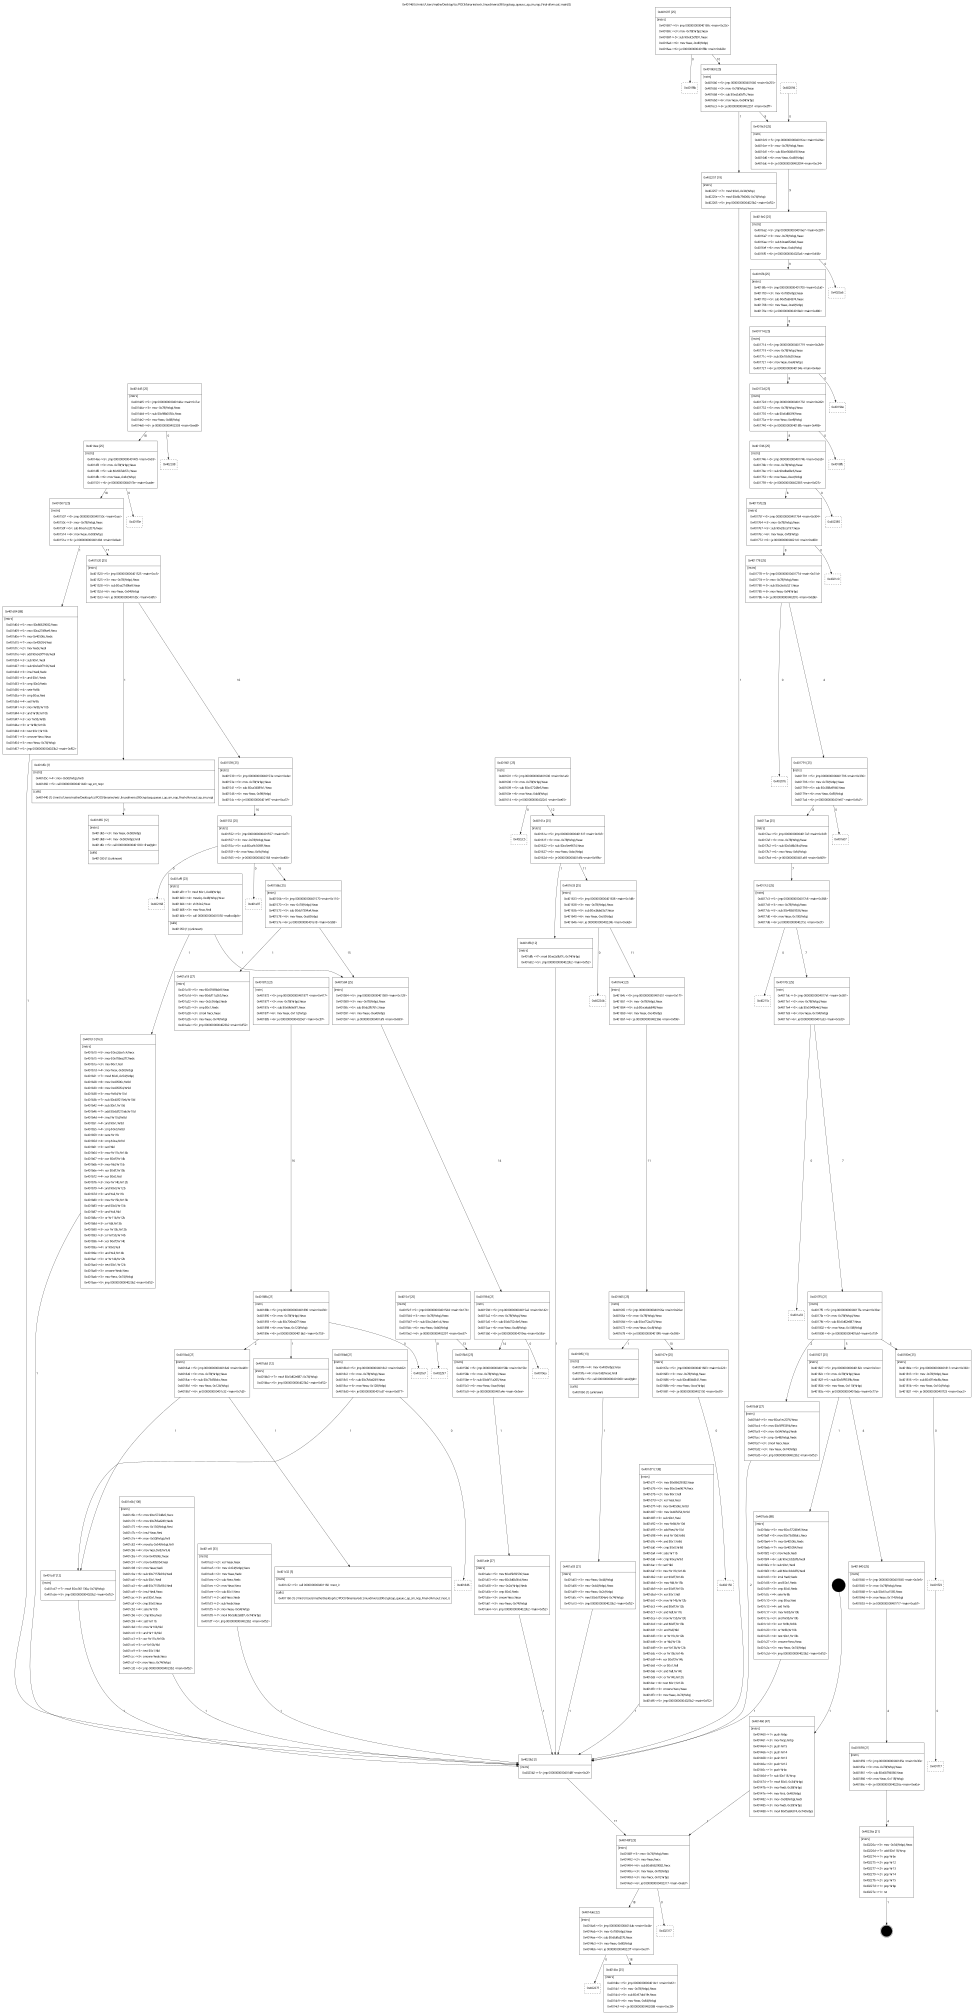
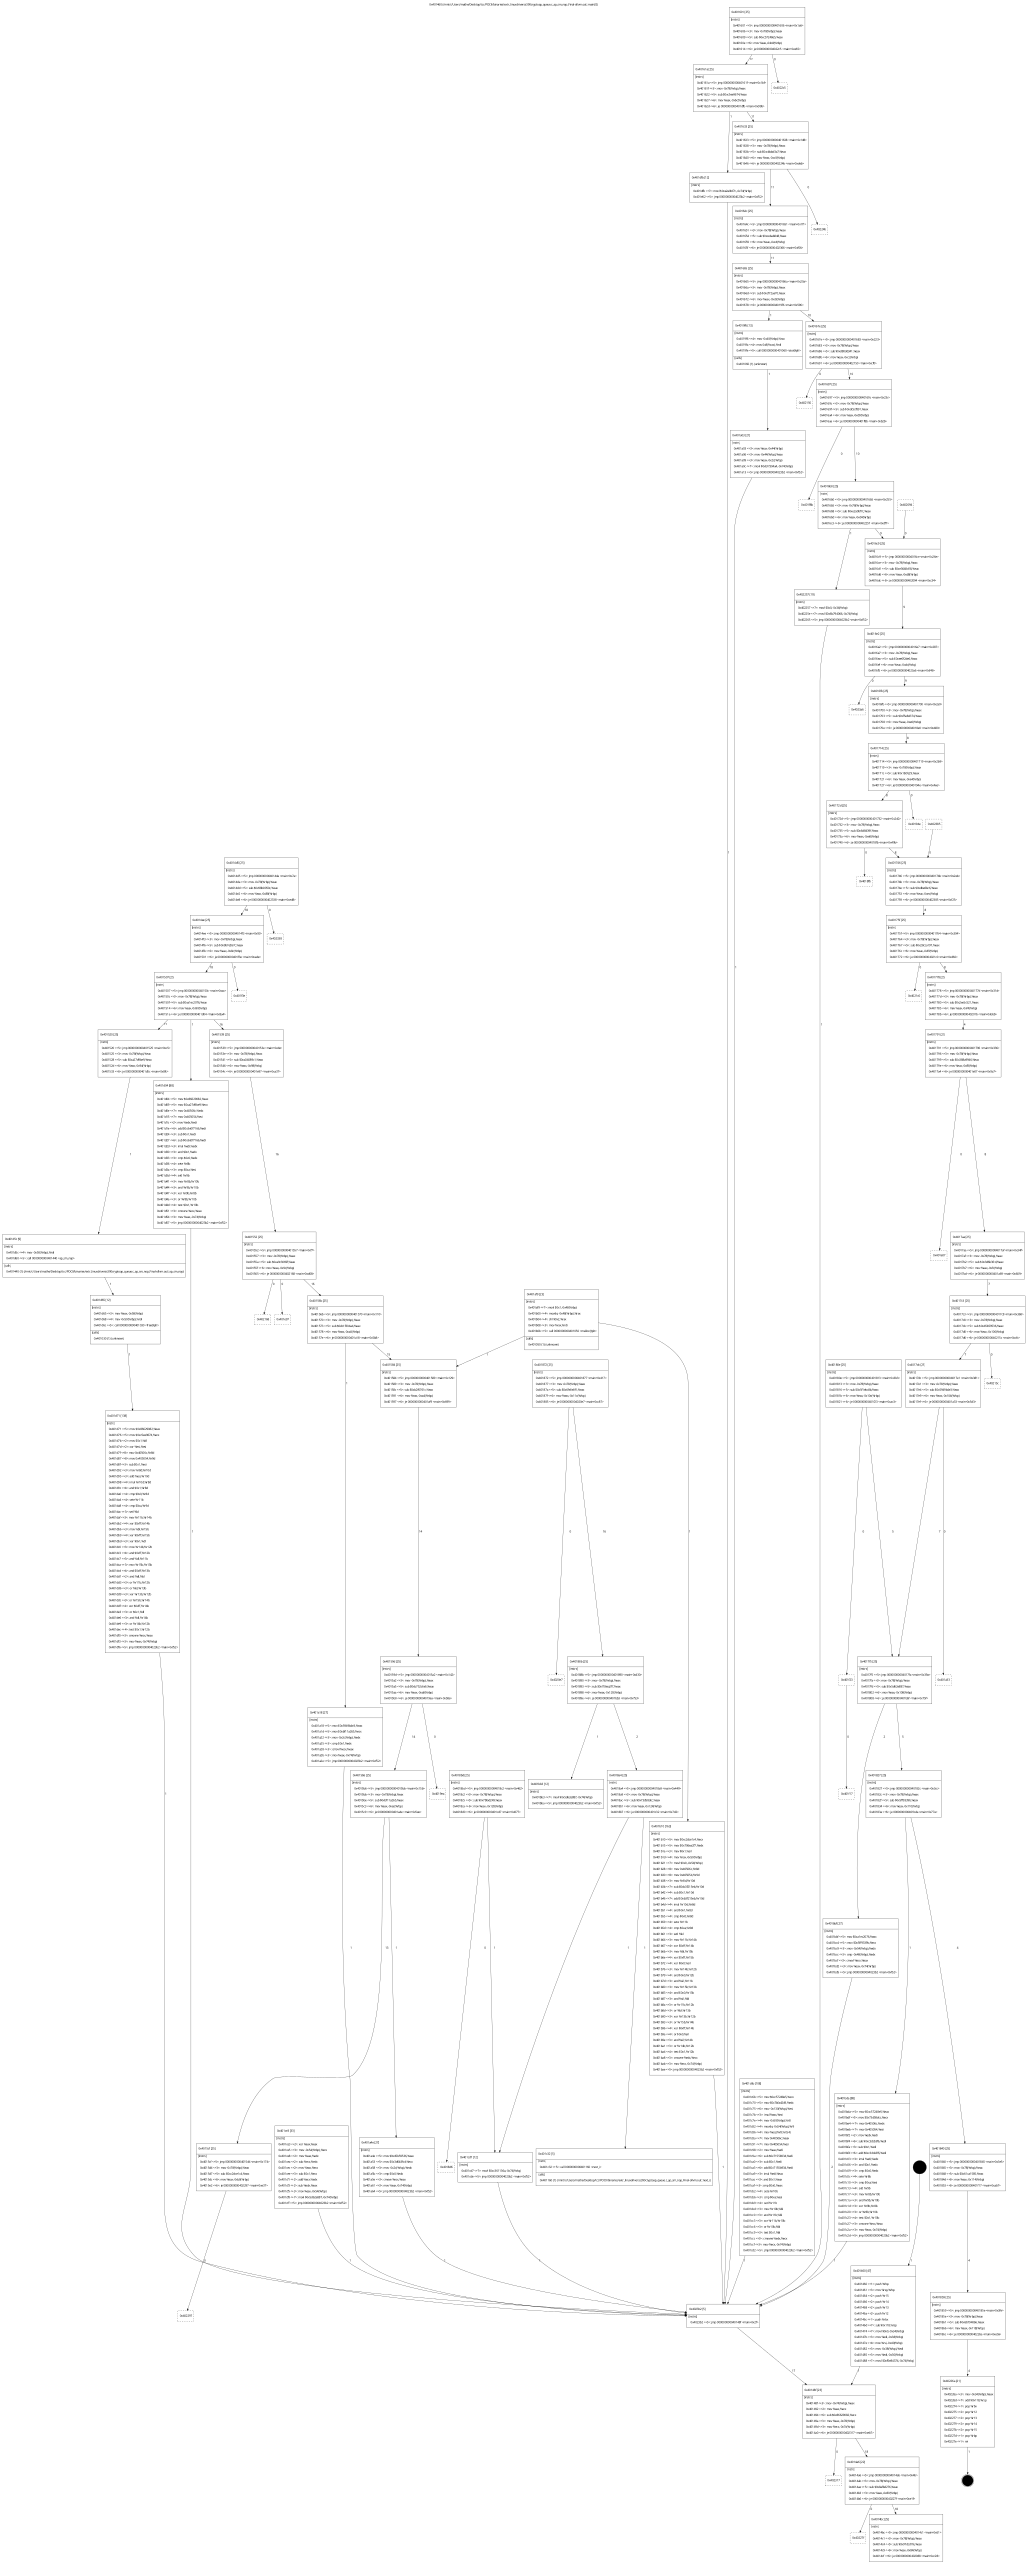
edge "0x40167e [25]" -> "0x401697 [25]": added, label "10"
edge "0x401746 [25]" -> "0x402385": reversed
edge "0x401520 [25]" -> "0x401539 [25]": now "0x401507 [25]" -> "0x401539 [25]"
node "0x40201b": removed
edge "0x40188b [25]" -> "0x4020e7": now "0x401872 [25]" -> "0x4020e7"
edge "0x4015cf [25]" -> "0x4015b6 [25]": reversed
edge "0x4017f5 [25]" -> "0x40180e [25]": reversed
edge "0x401d65 [12]" -> "0x401d71 [138]": added, label "1"
edge "0x401a18 [27]" -> "0x4023b2 [5]": added, label "1"
